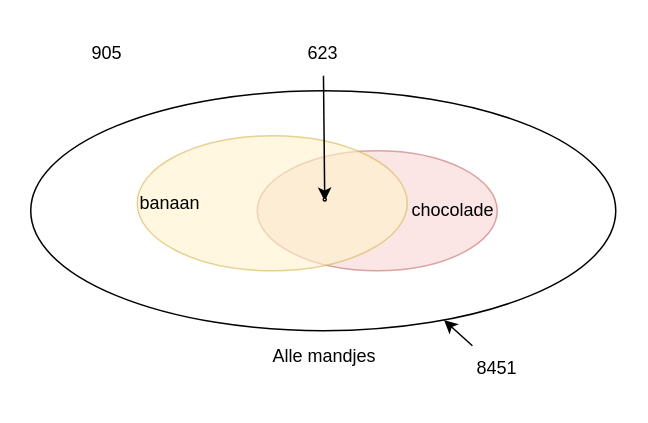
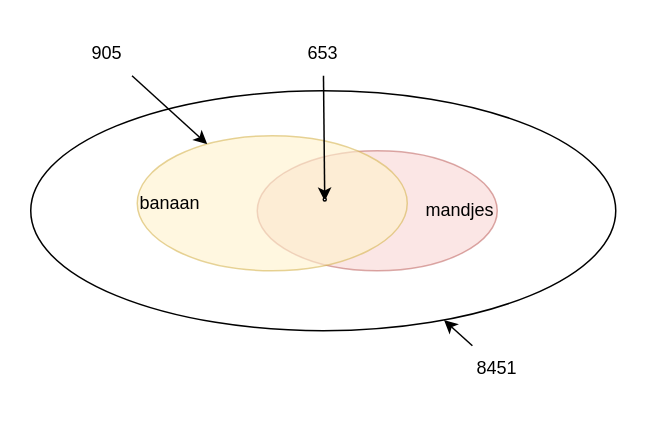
node "623": label "623" -> "653"
edge "905" -> "banaan": added
node "chocolade": label "chocolade" -> "mandjes"
node "Alle mandjes": removed
